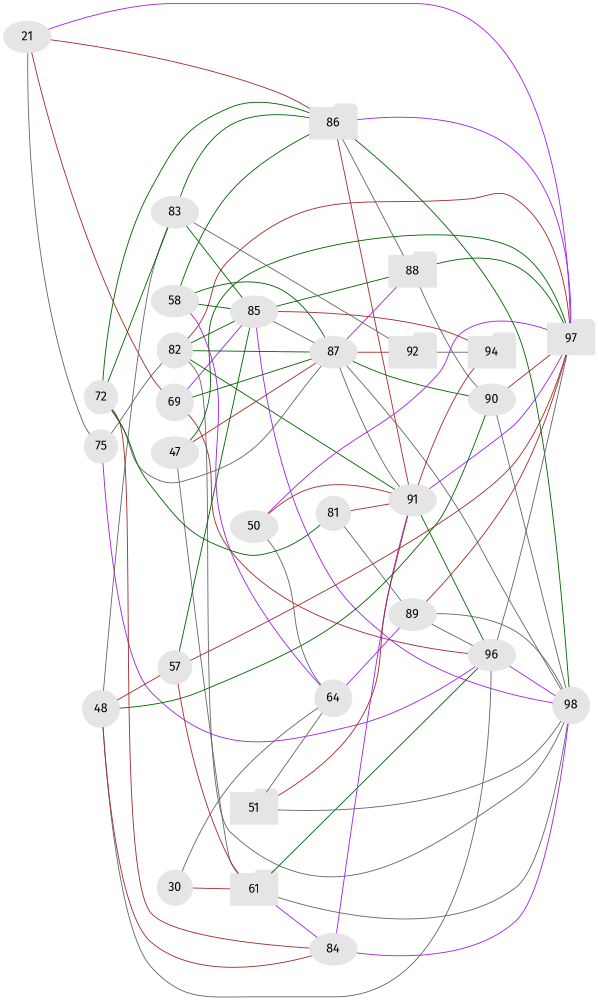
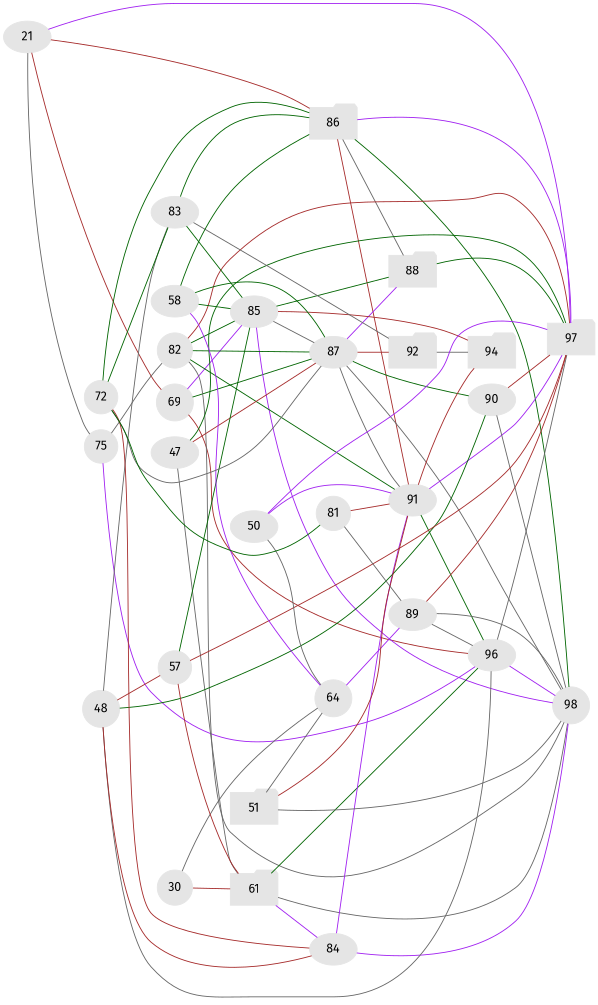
edge "88" -- "90": removed
edge "91" -- "50": color brown -> purple
